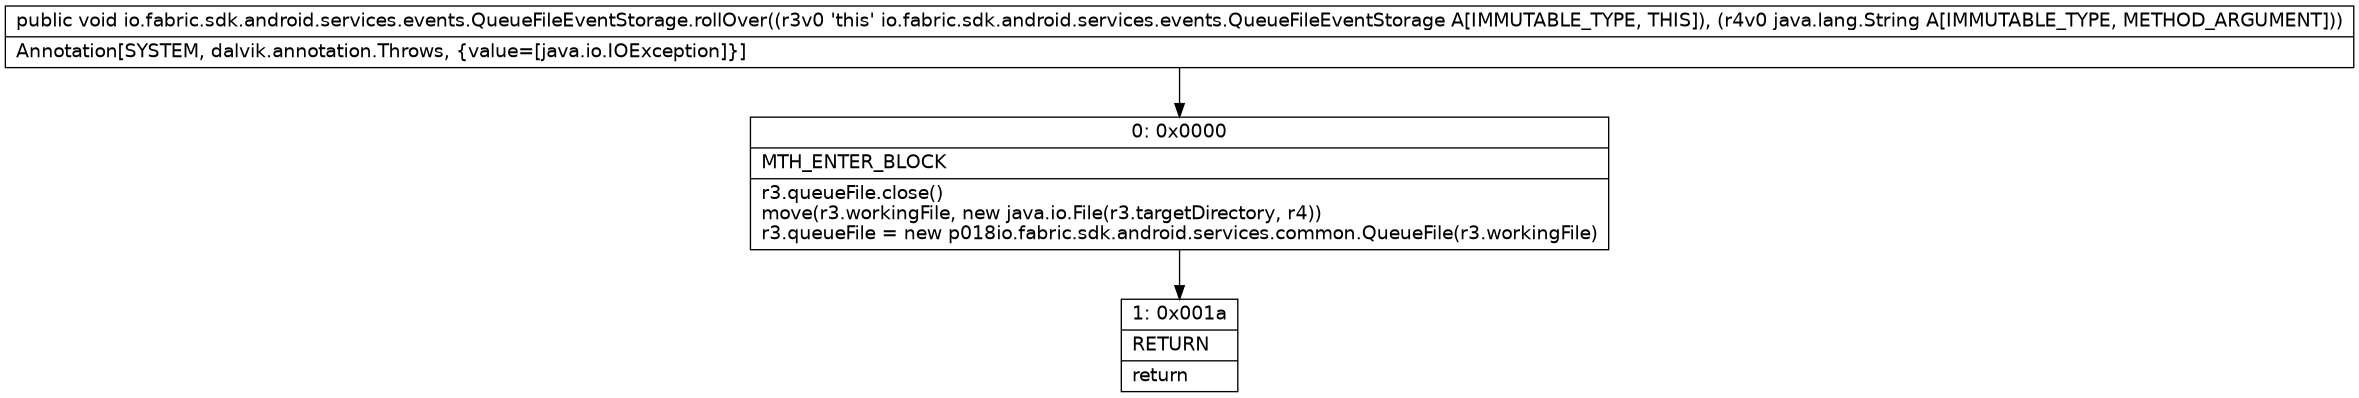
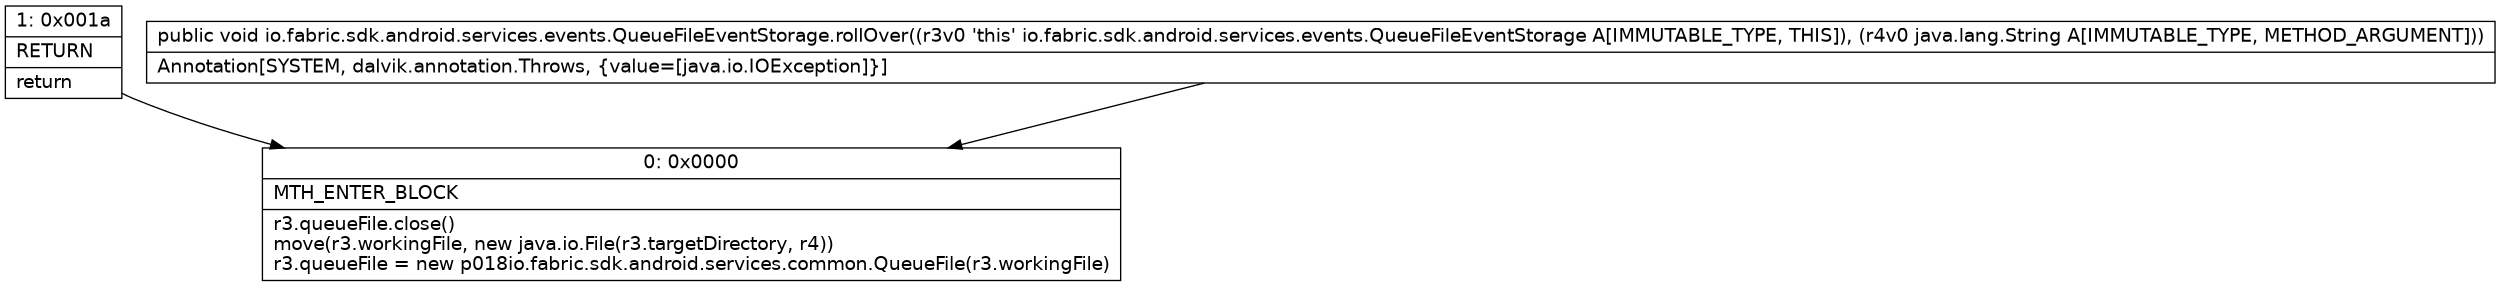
edge "0: 0x0000" -> "1: 0x001a": reversed
